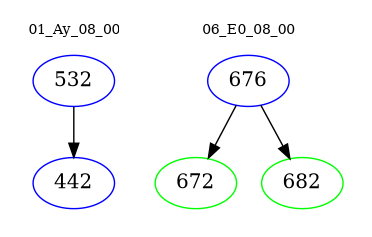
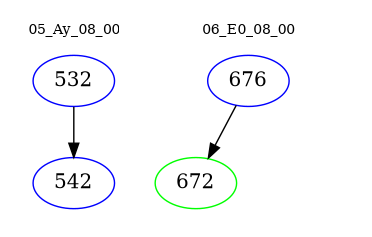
cluster "01_Ay_08_00": label "01_Ay_08_00" -> "05_Ay_08_00"
node "442": label "442" -> "542"
node "682": removed
